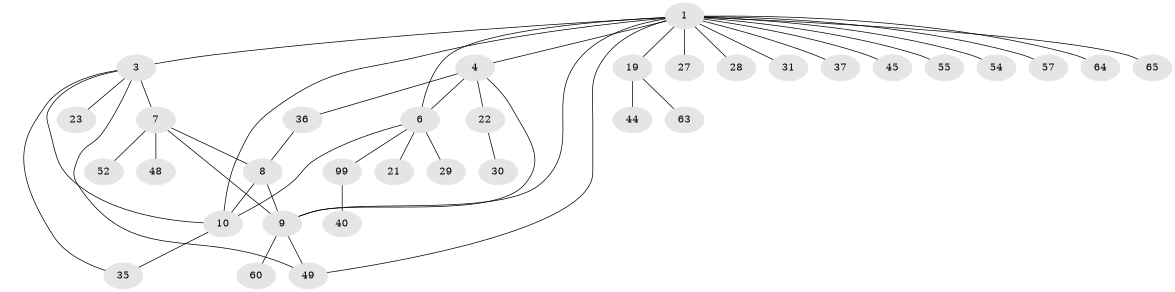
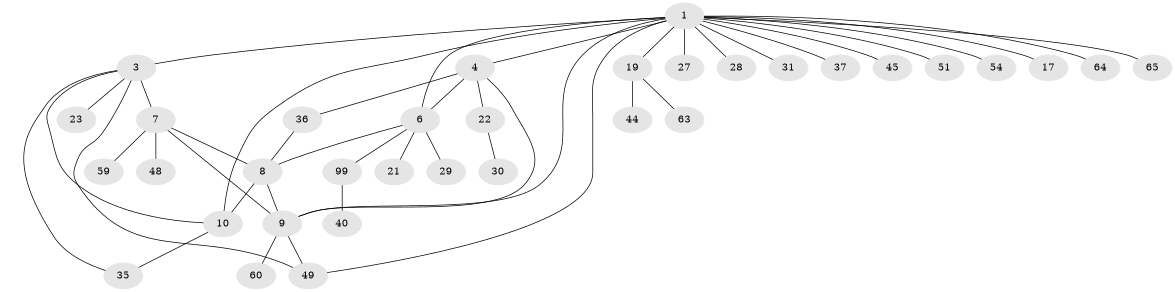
node "55": label "55" -> "51"
node "57": label "57" -> "17"
edge "6" -- "10": now "6" -- "8"
node "52": label "52" -> "59"
